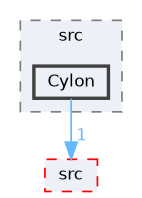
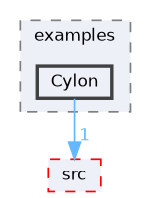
cluster "src": label "src" -> "examples"
